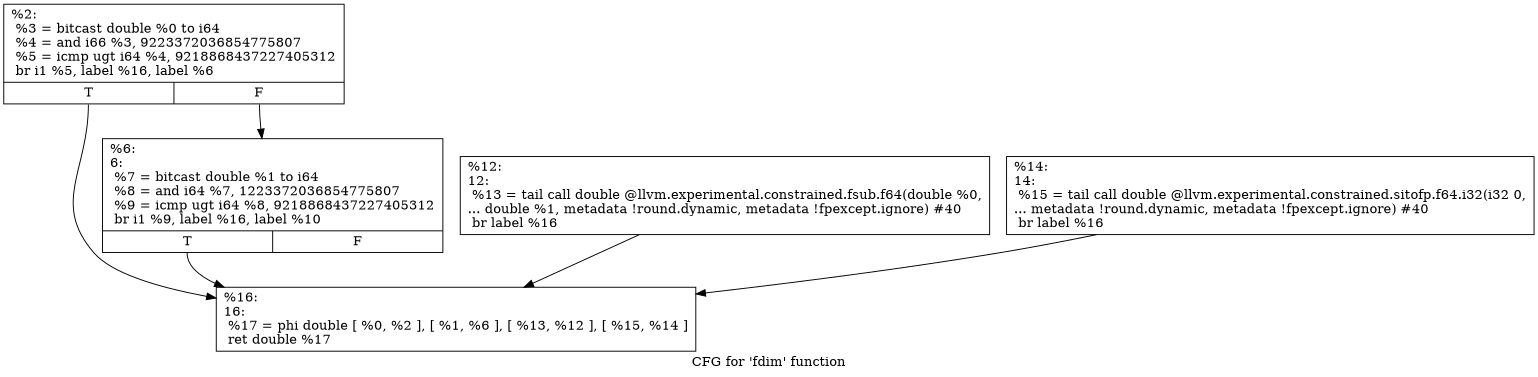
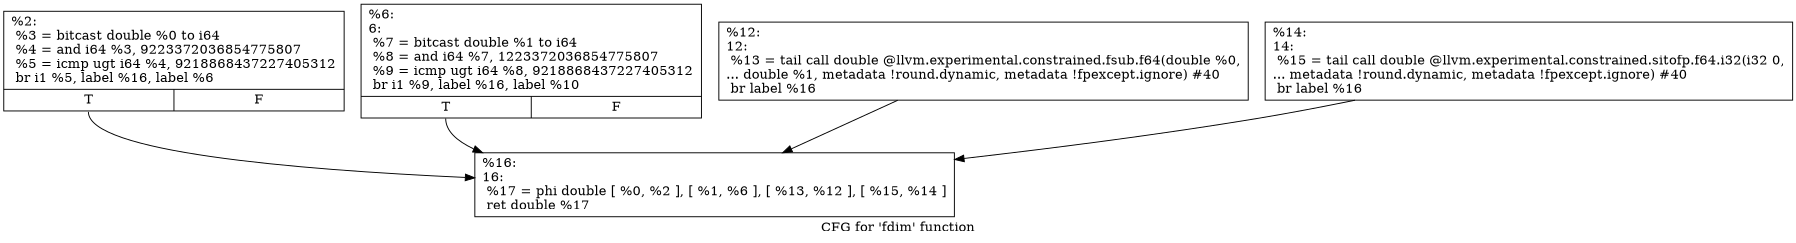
node "%2:": text "%4 = and i66 %3, 9223372036854775807" -> "%4 = and i64 %3, 9223372036854775807"
edge "%2:" -> "%6:": removed
